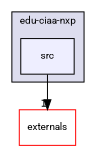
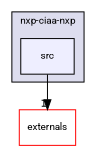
cluster "edu-ciaa-nxp": label "edu-ciaa-nxp" -> "nxp-ciaa-nxp"
